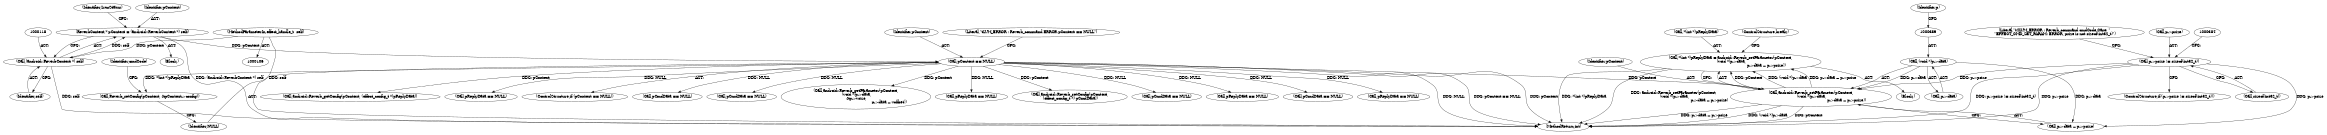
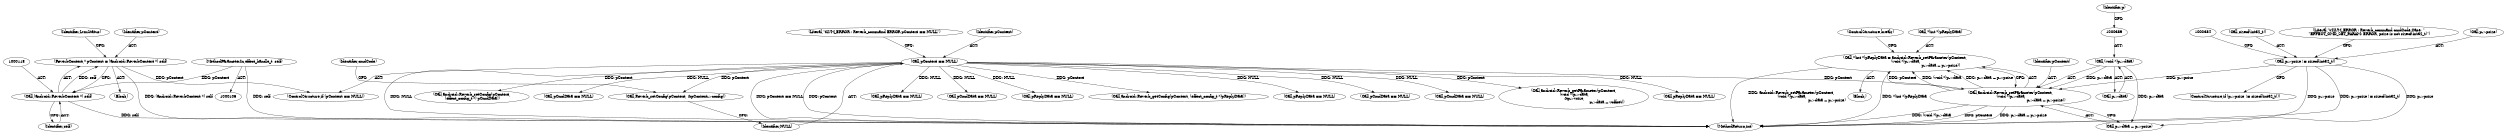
edge "(ReverbContext,* pContext = (android::ReverbContext *) self)" -> "(Call,pContext == NULL)": now "(ReverbContext,* pContext = (android::ReverbContext *) self)" -> "(ControlStructure,if (pContext == NULL))"
edge "(Call,pContext == NULL)" -> "(Call,Reverb_setConfig(pContext, &pContext->config))": label "DDG: *(int *)pReplyData" -> "DDG: pContext"
edge "(Call,p->psize != sizeof(int32_t))" -> "(Call,sizeof(int32_t))": removed, label "CFG:"
